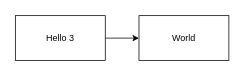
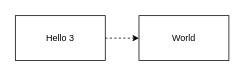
edge "Hello 3" -> "World": style solid -> dashed
